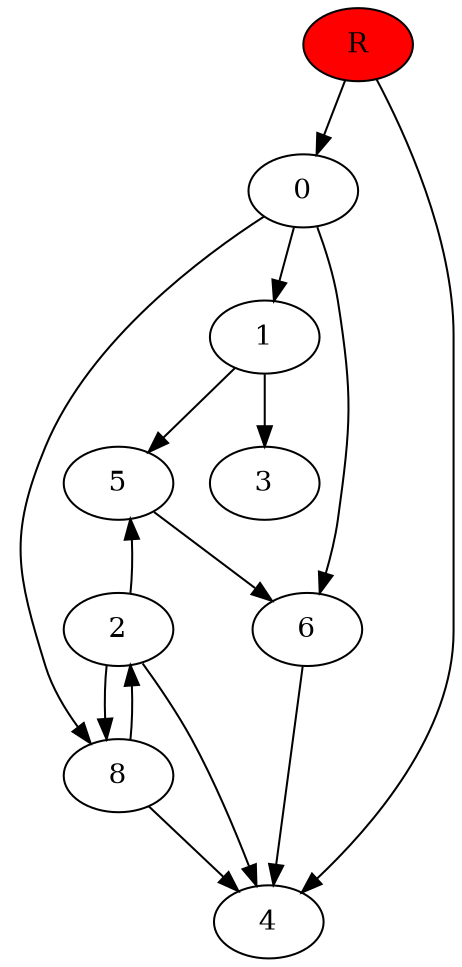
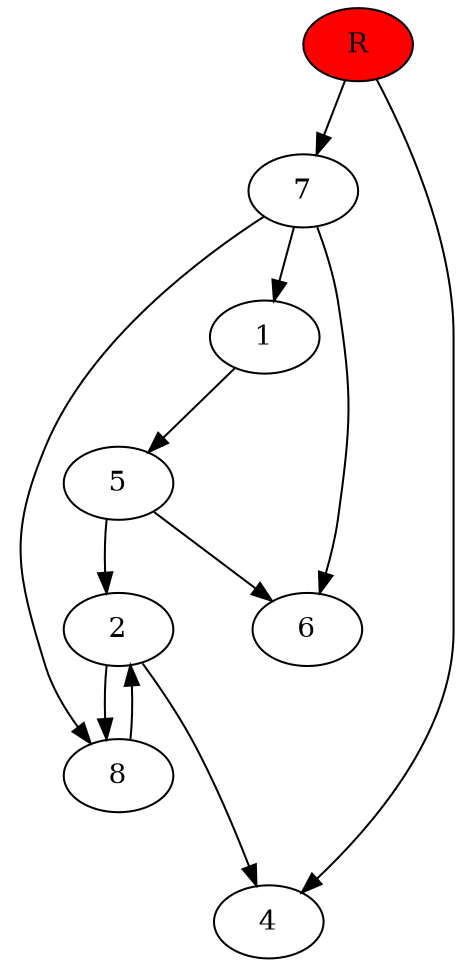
node "0": label "0" -> "7"
node "3": removed
edge "2" -> "5": reversed
edge "6" -> "4": removed
edge "8" -> "4": removed
